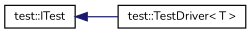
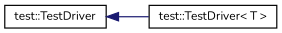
node "test::ITest": label "test::ITest" -> "test::TestDriver"
